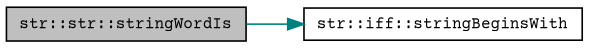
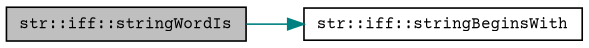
node "str::str::stringWordIs": label "str::str::stringWordIs" -> "str::iff::stringWordIs"
